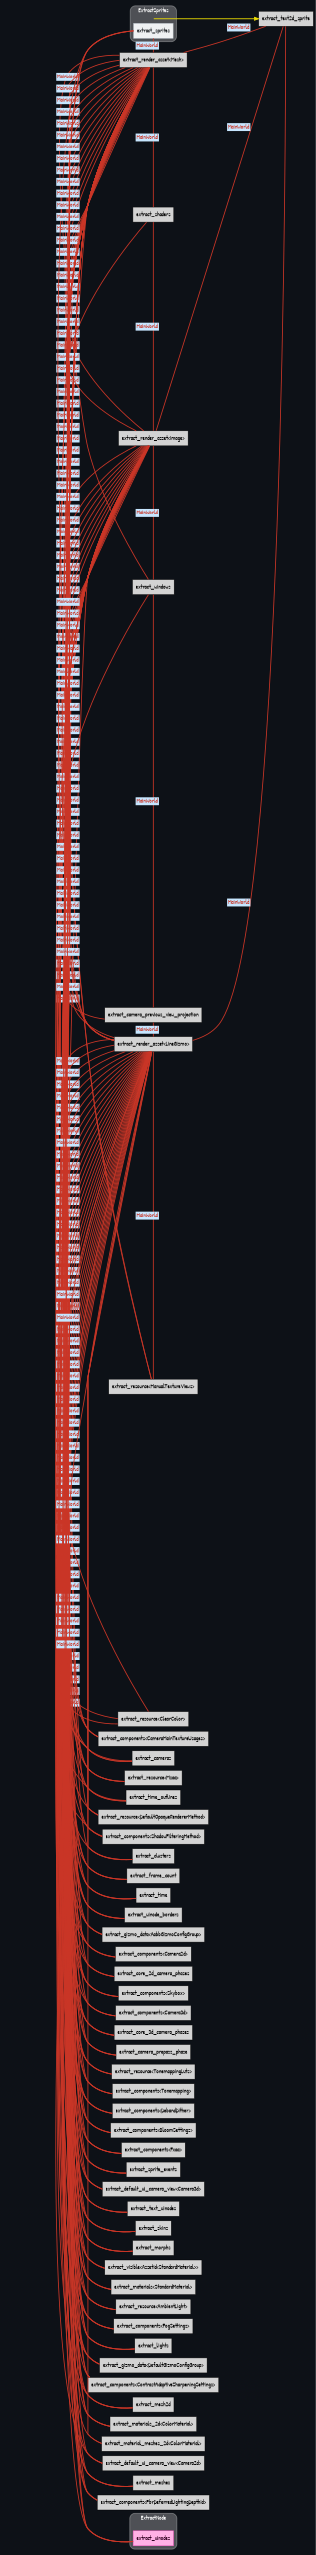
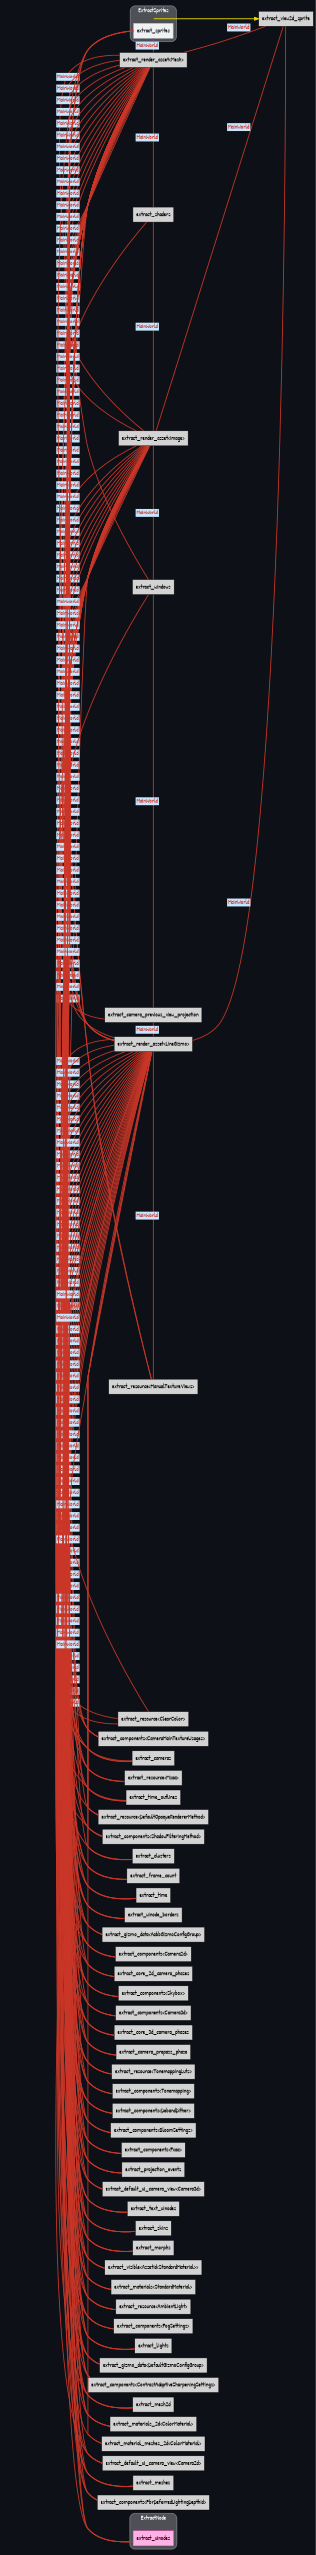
node "extract_text2d_sprite": label "extract_text2d_sprite" -> "extract_view2d_sprite"
node "extract_sprite_events": label "extract_sprite_events" -> "extract_projection_events"
